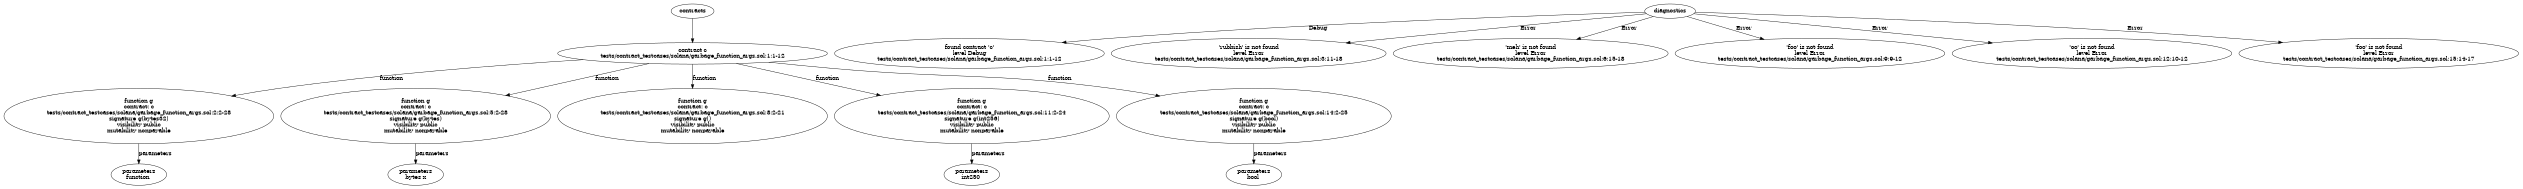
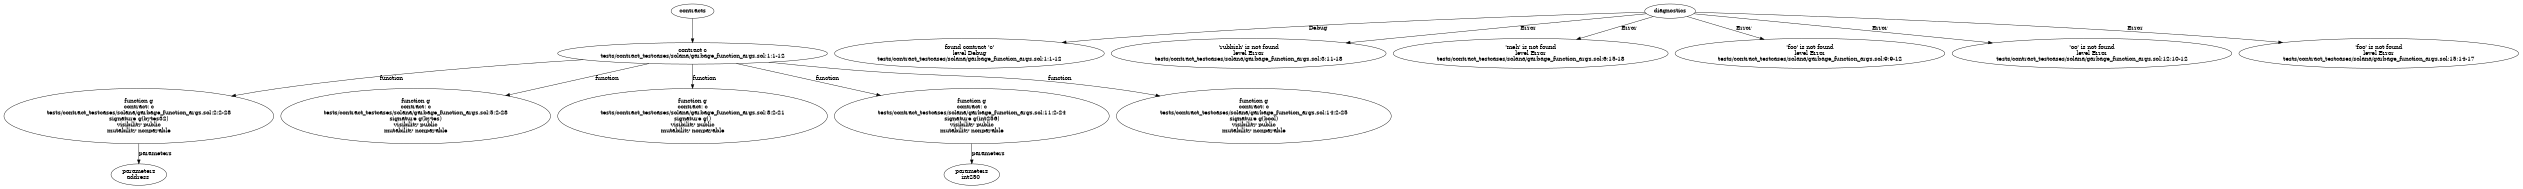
node "parameters function": label "parameters function" -> "parameters address"
node "parameters bytes x": removed
node "parameters bool": removed
